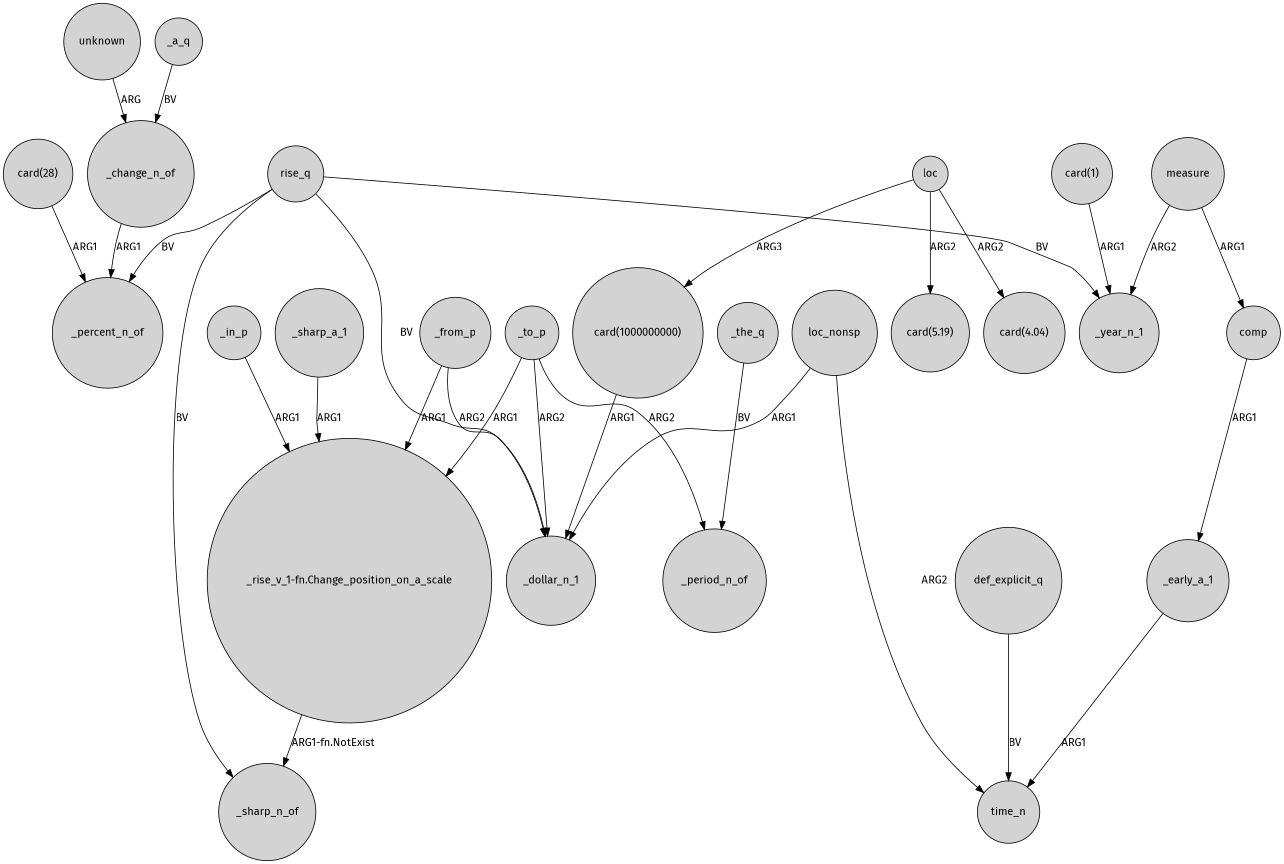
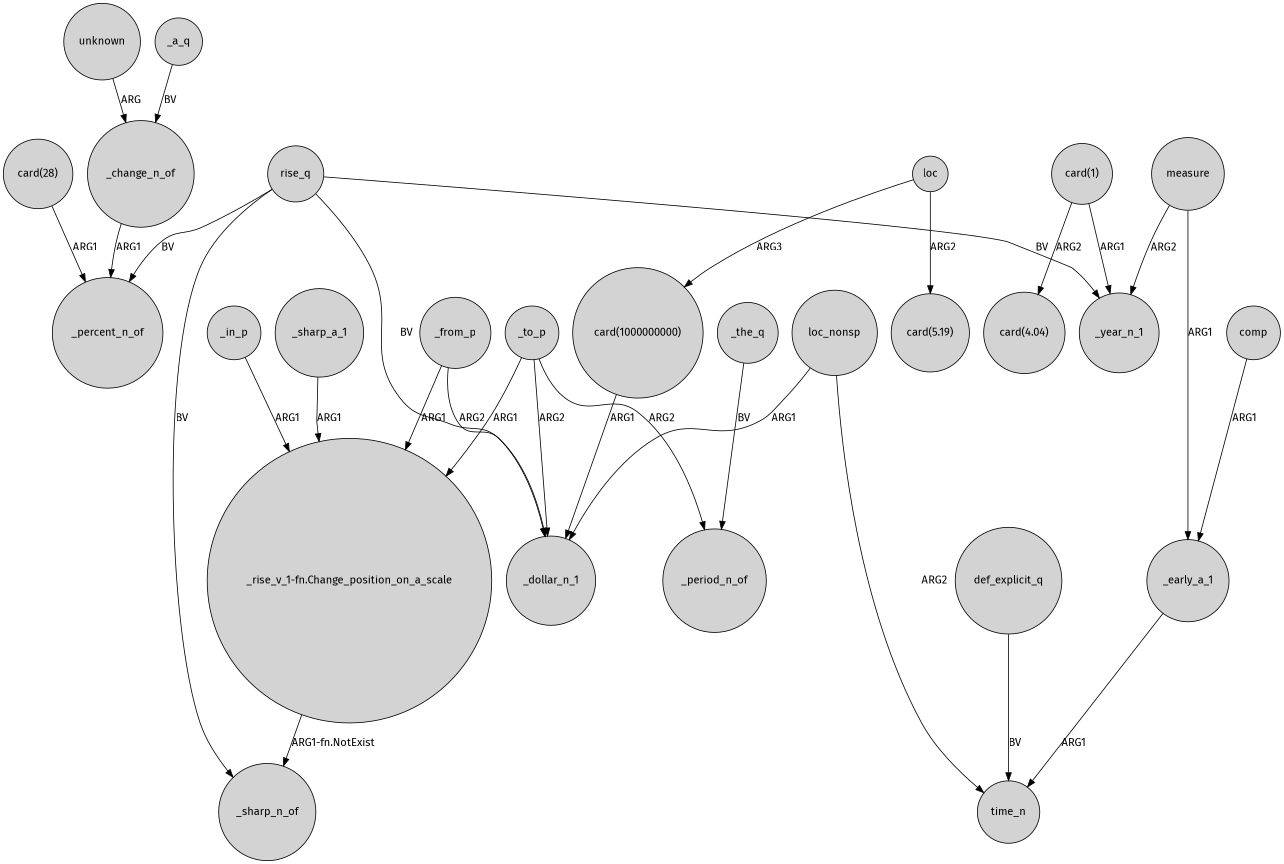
edge "loc" -> "card(4.04)": now "card(1)" -> "card(4.04)"
edge "measure" -> "comp": now "measure" -> "_early_a_1"
